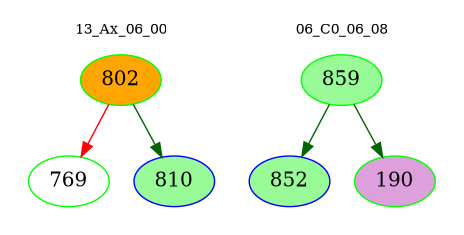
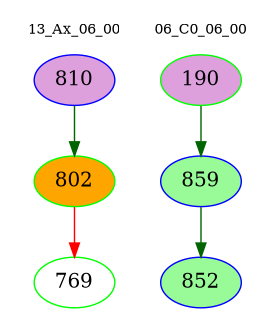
cluster "06_C0_06_08": label "06_C0_06_08" -> "06_C0_06_00"
node "859": color green -> blue
edge "802" -> "810": reversed
edge "859" -> "190": reversed
node "810": fillcolor palegreen -> plum
